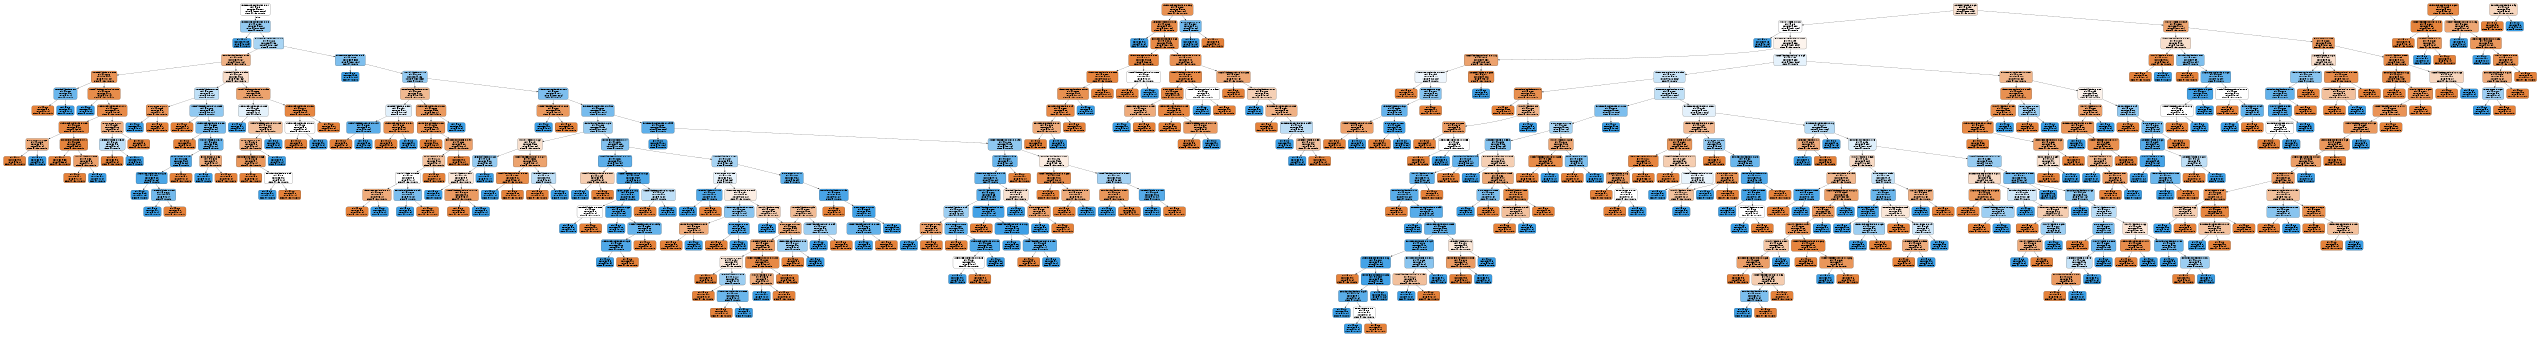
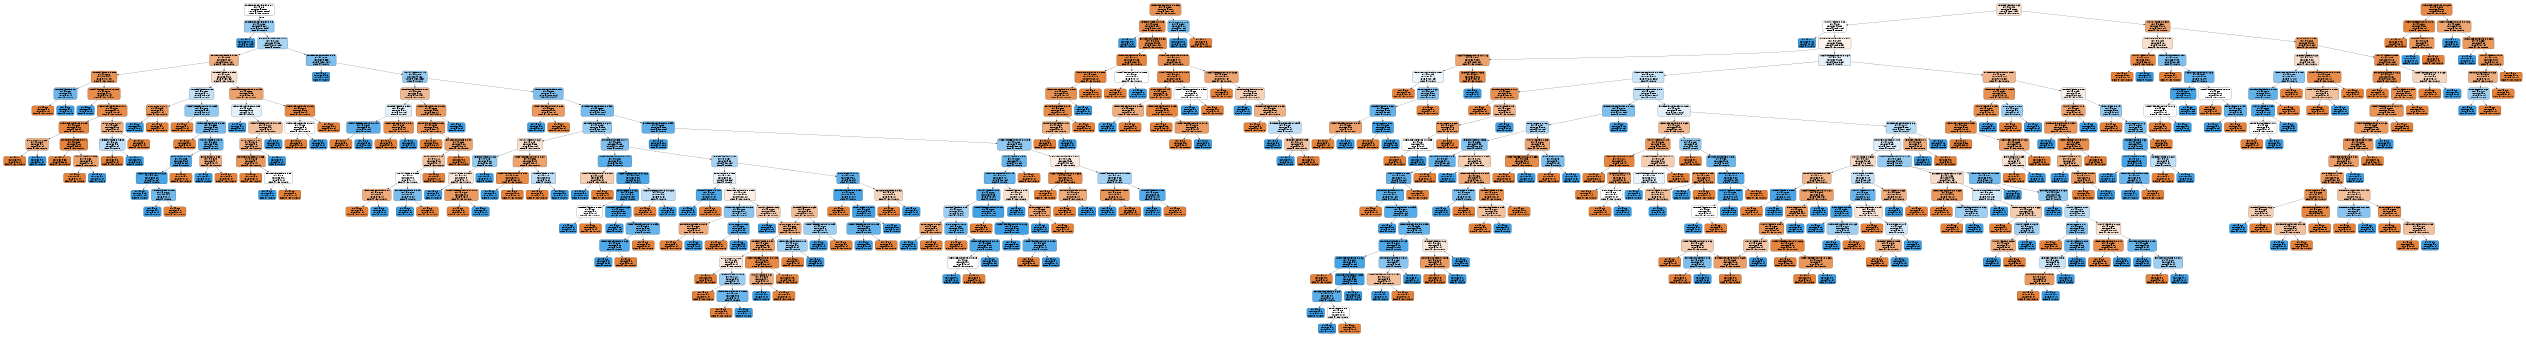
edge "Extroversao ≤ 0.747" -> "Conscienciosidade ≤ 0.96": added
edge "BuscaPorExperiencias ≤ 0.623" -> "InstabilidadeEmocional ≤ 0.56": reversed
